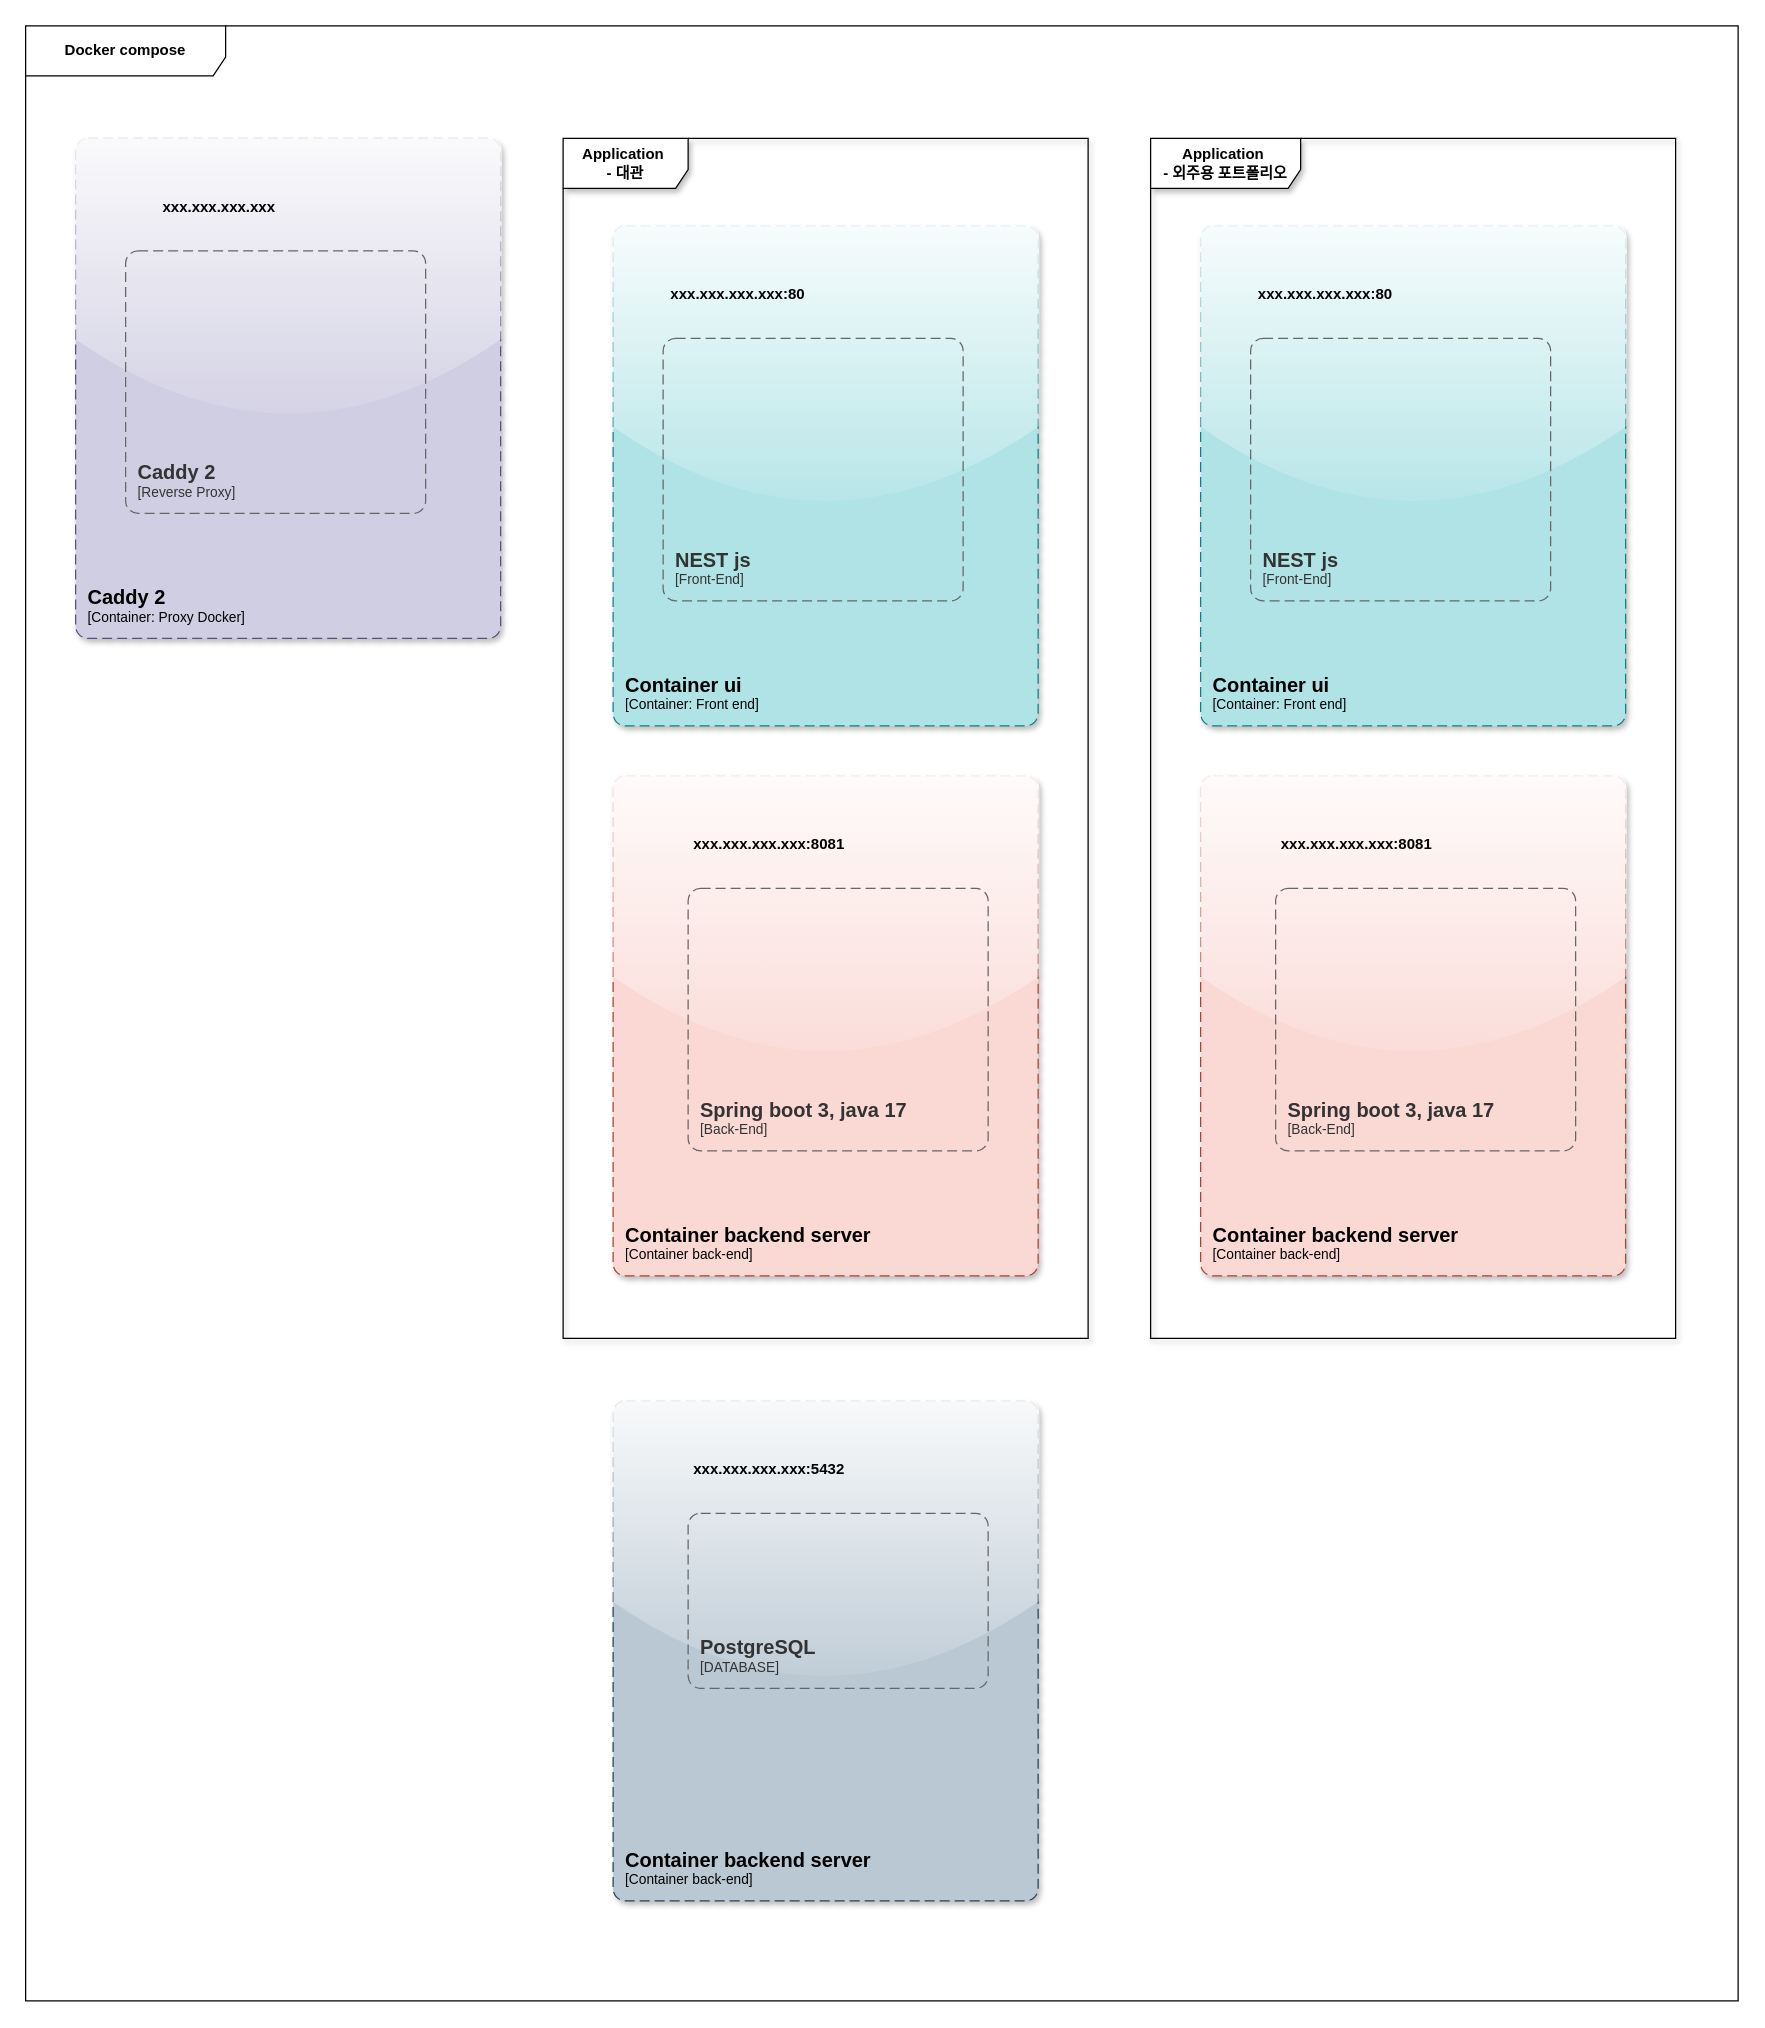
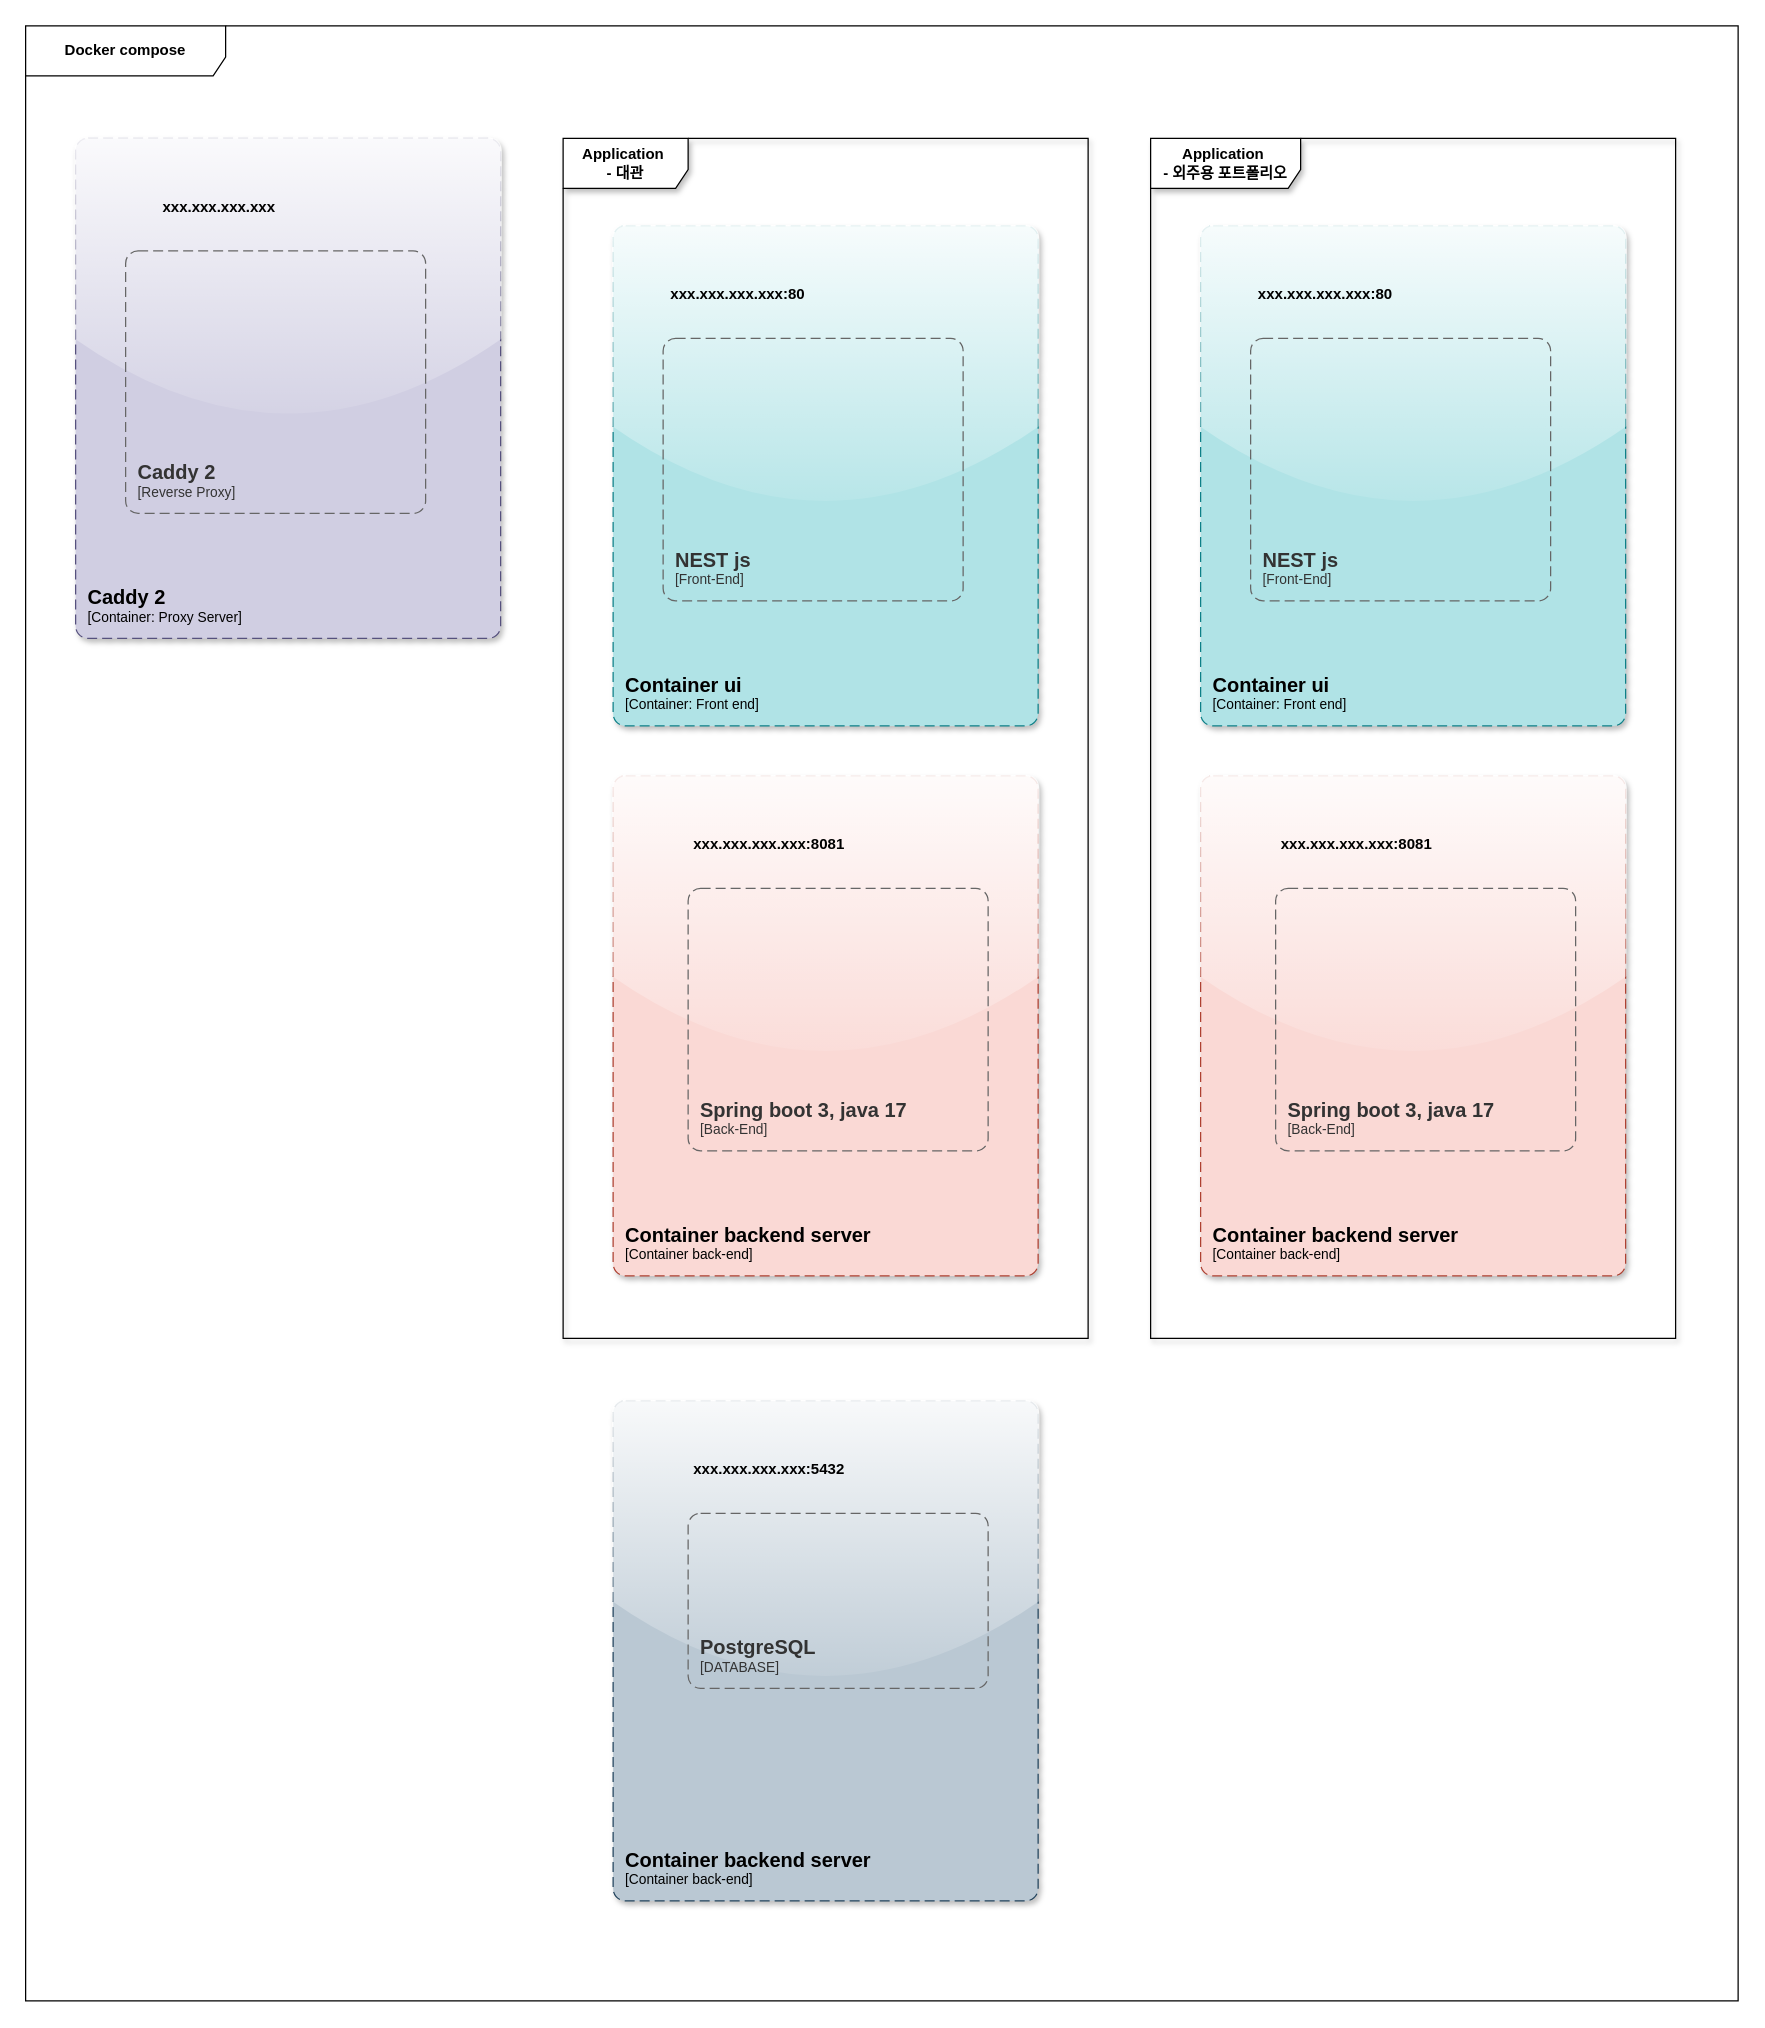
node "Caddy 2 [Container: Proxy Docker]": label "Caddy 2 [Container: Proxy Docker]" -> "Caddy 2 [Container: Proxy Server]"
